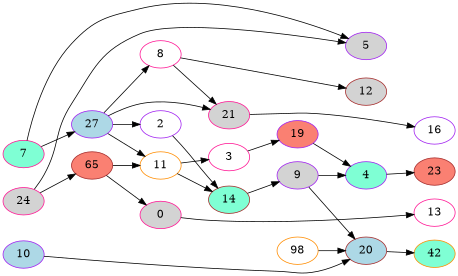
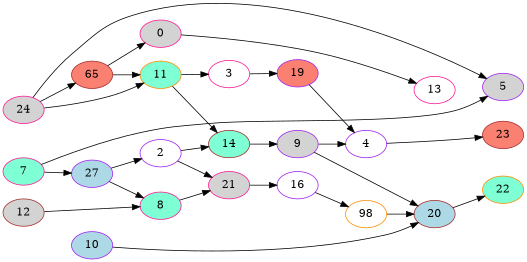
node "8": fillcolor white -> aquamarine
edge "8" -> "12": reversed
edge "27" -> "21": now "2" -> "21"
edge "27" -> "11": now "24" -> "11"
node "11": fillcolor white -> aquamarine
node "4": fillcolor aquamarine -> white
edge "16" -> "98": added
node "42": label "42" -> "22"
